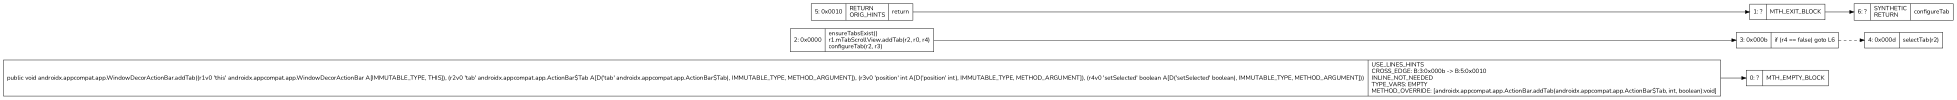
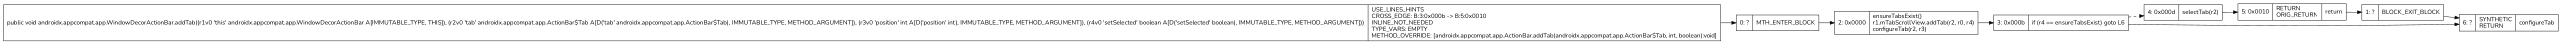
node "1: ?": text "MTH_EXIT_BLOCK" -> "BLOCK_EXIT_BLOCK"
edge "4: 0x000d" -> "5: 0x0010": added
node "5: 0x0010": text "ORIG_HINTS" -> "ORIG_RETURN"
edge "0: ?" -> "2: 0x0000": added
edge "3: 0x000b" -> "6: ?": added
node "3: 0x000b": text "if (r4 == false) goto L6" -> "if (r4 == ensureTabsExist) goto L6"
node "0: ?": text "MTH_EMPTY_BLOCK" -> "MTH_ENTER_BLOCK"
